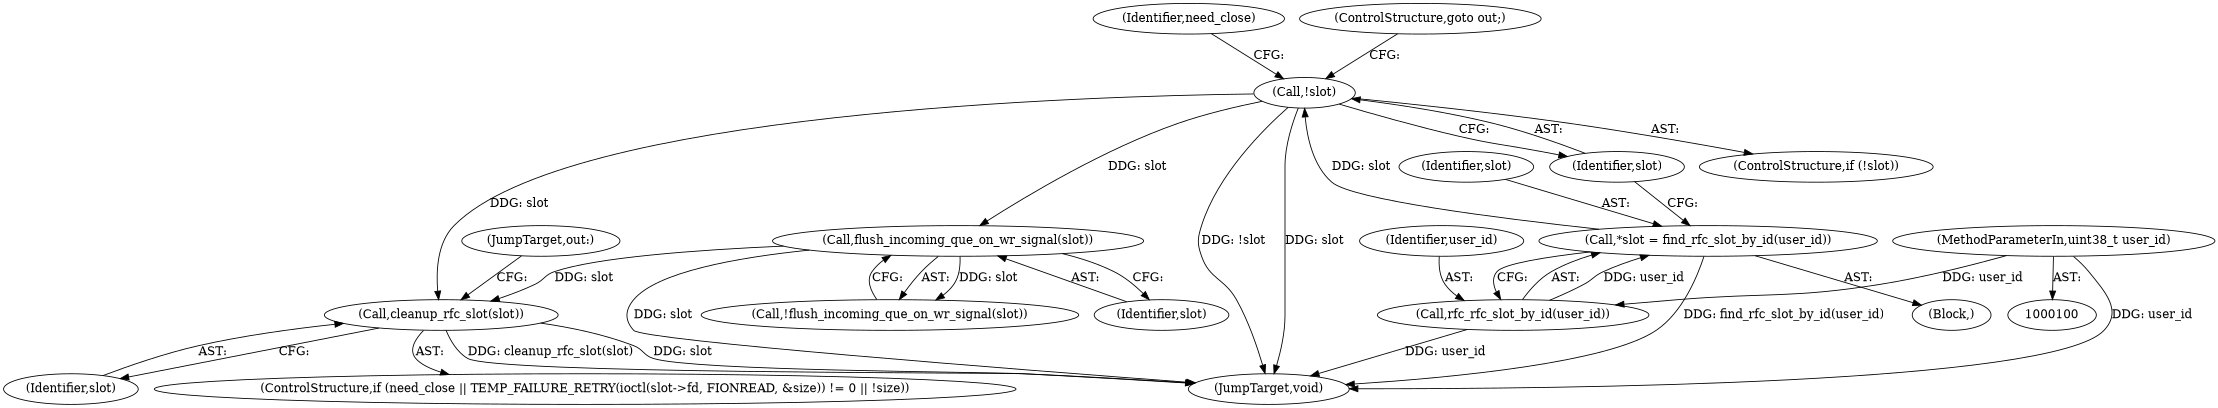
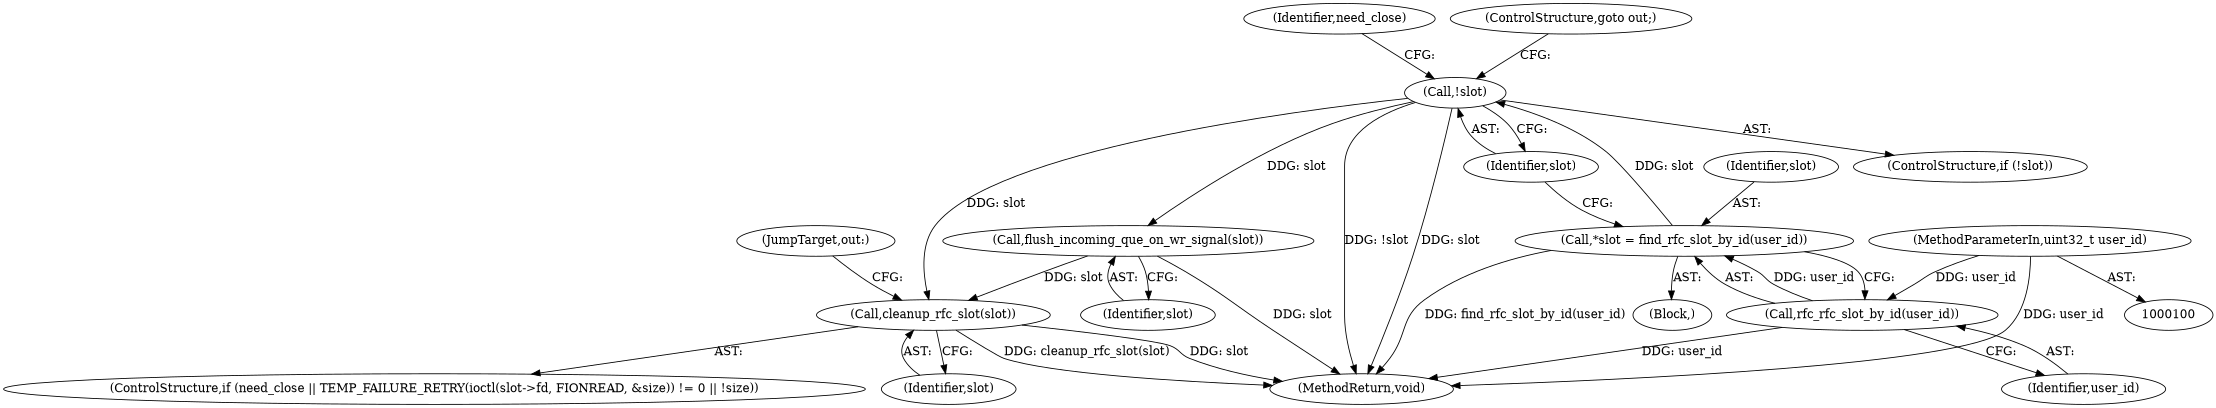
node "(MethodParameterIn,uint38_t user_id)": label "(MethodParameterIn,uint38_t user_id)" -> "(MethodParameterIn,uint32_t user_id)"
node "(Call,!flush_incoming_que_on_wr_signal(slot))": removed
edge "(Call,rfc_rfc_slot_by_id(user_id))" -> "(Identifier,user_id)": added, label "CFG:"
node "(JumpTarget,void)": label "(JumpTarget,void)" -> "(MethodReturn,void)"
